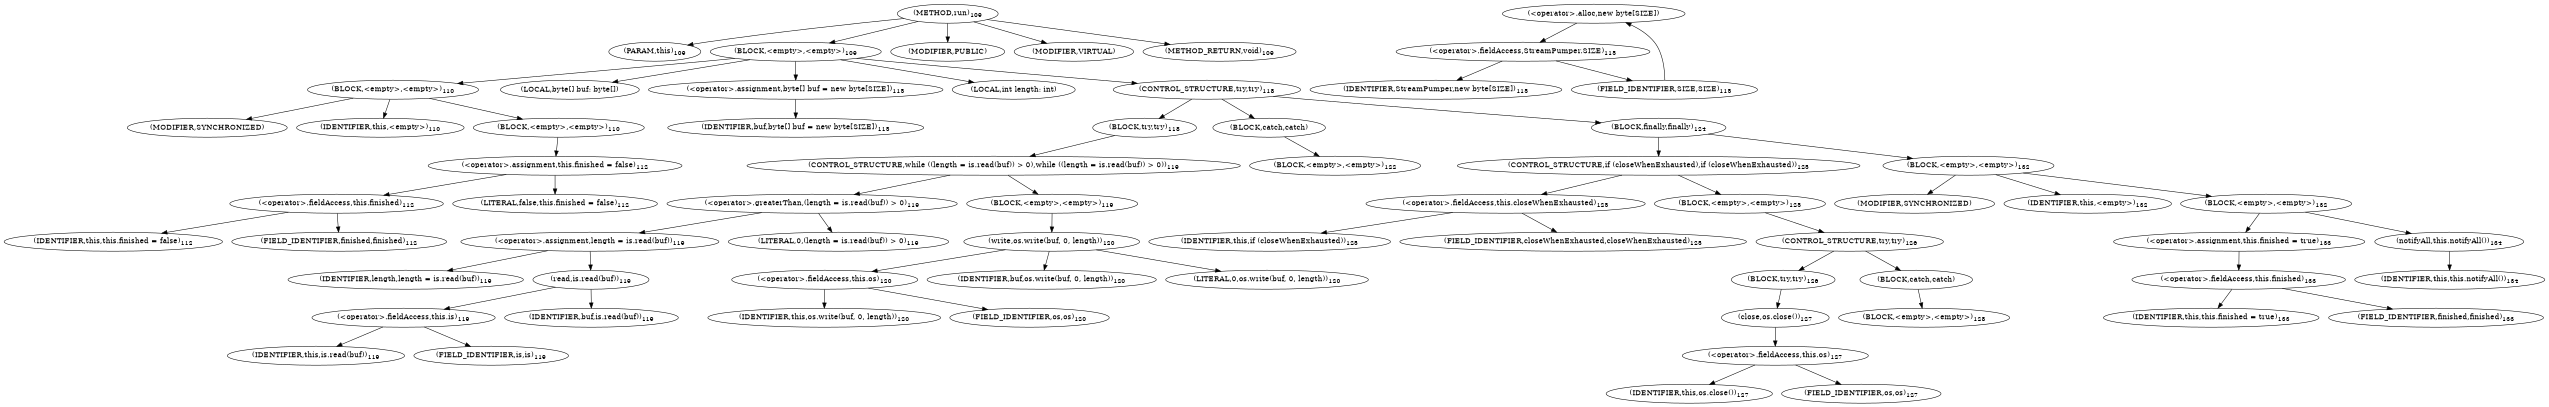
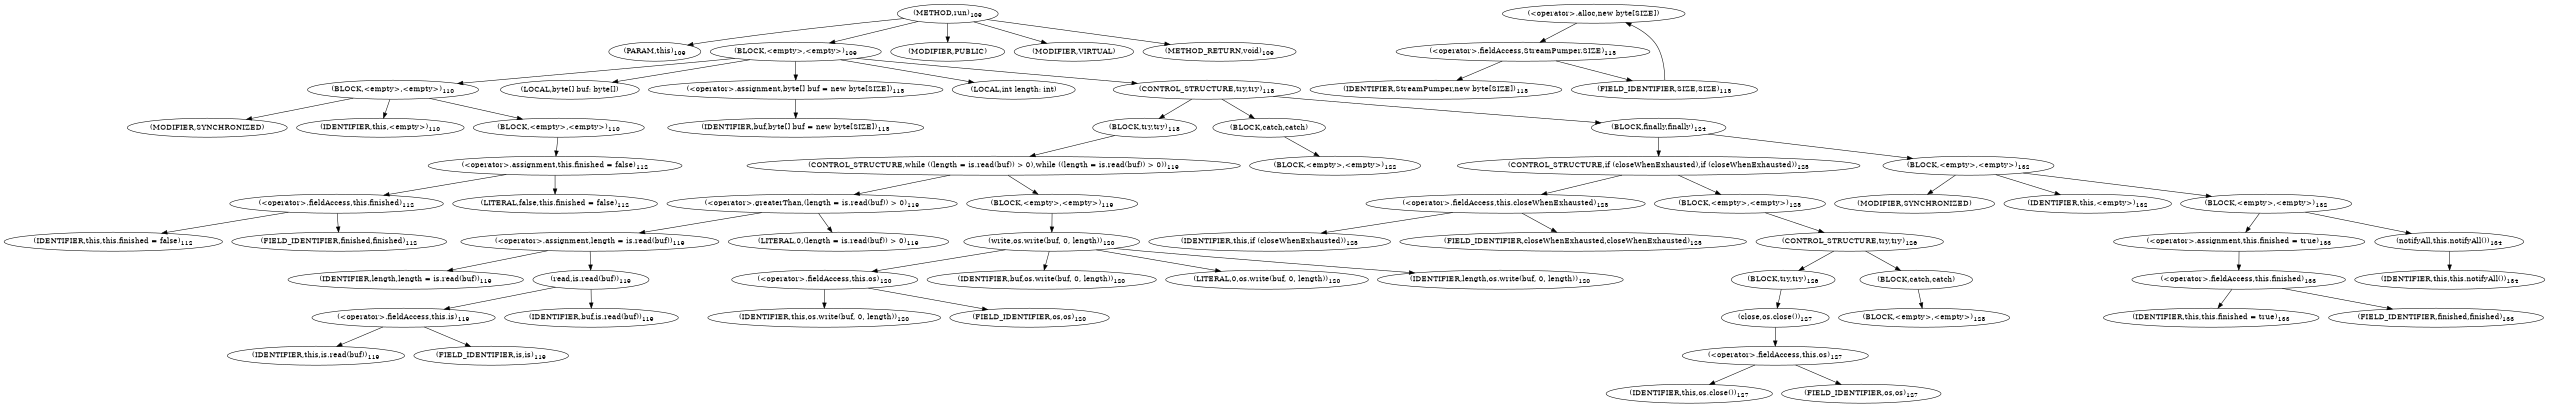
node "(IDENTIFIER,length,os.write(buf, 0, length))": added
